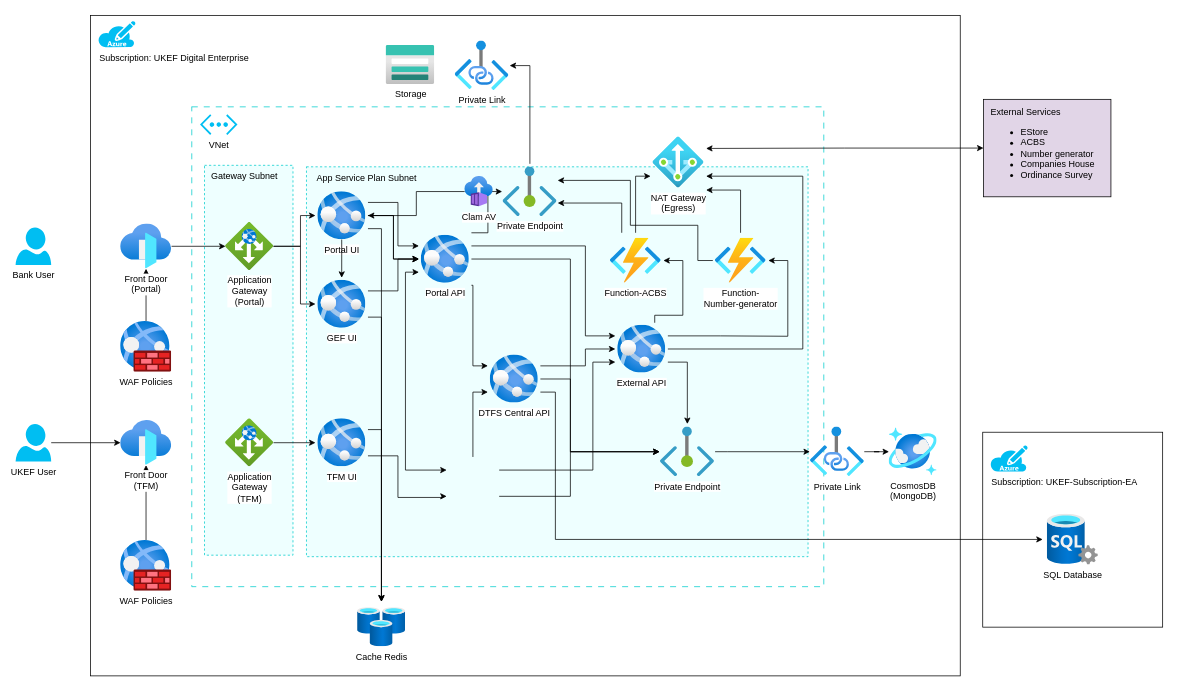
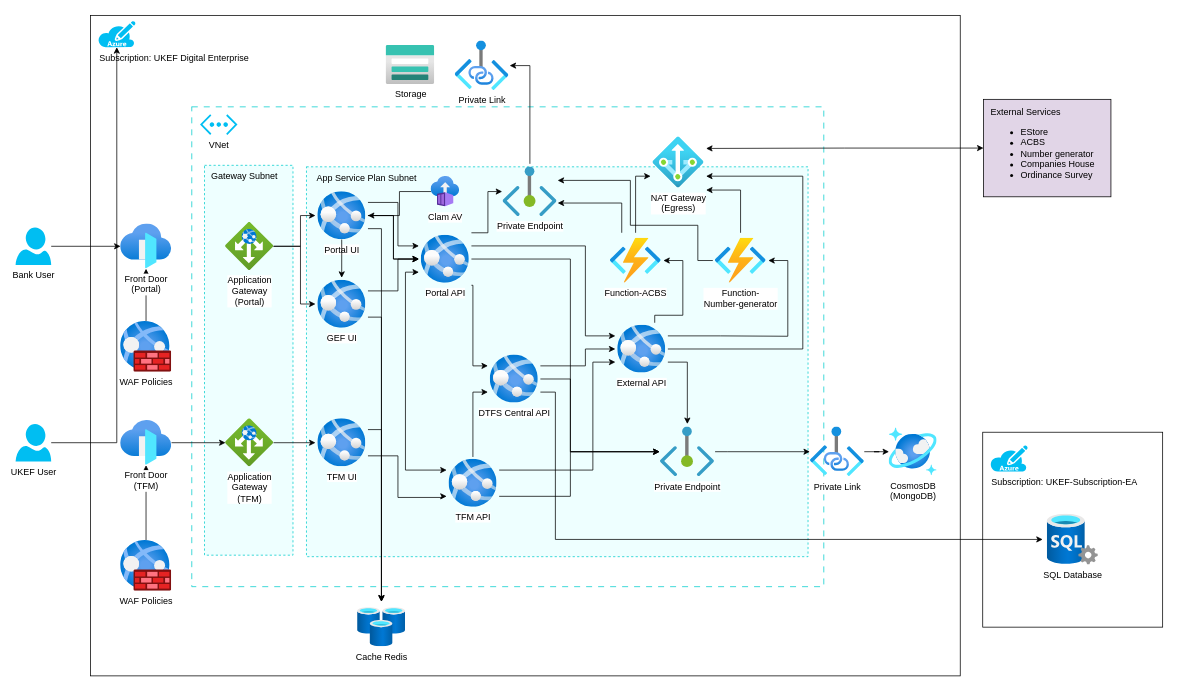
node "Clam AV": moved (479, 192) -> (445, 192)
edge "Bank User" -> "Front Door (Portal)": added
edge "Front Door (Portal)" -> "Application Gateway (Portal)": removed
edge "UKEF User" -> "Front Door (TFM)": now "UKEF User" -> "Subscription: UKEF Digital Enterprise"
edge "Front Door (TFM)" -> "Application Gateway (TFM)": added
node "TFM API": added
